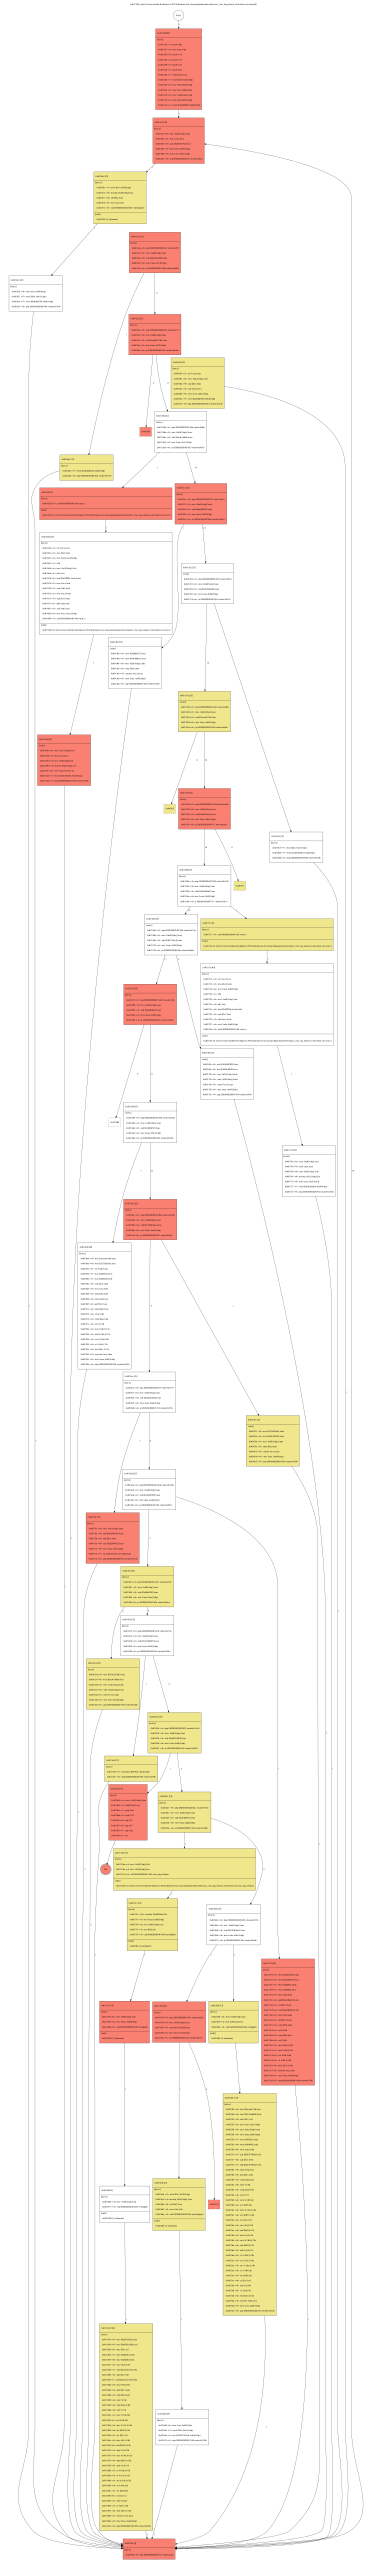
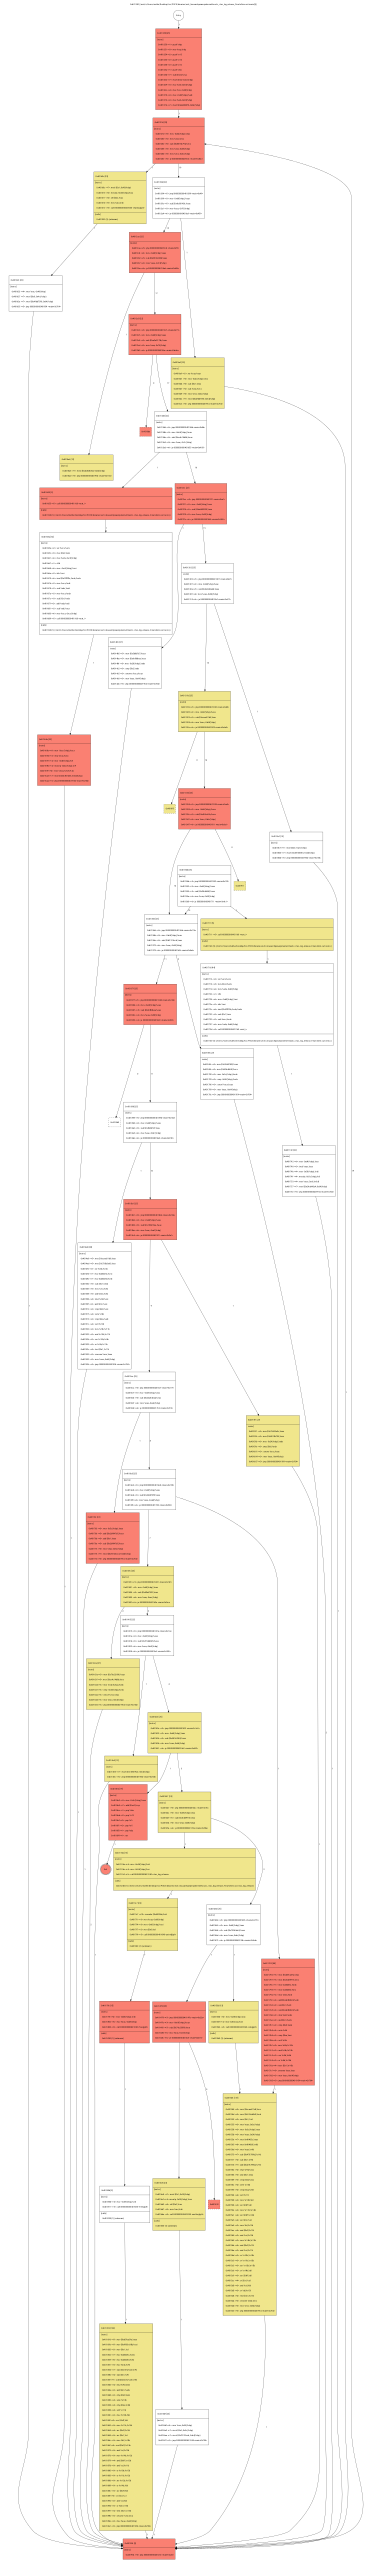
node "0x401294 [22]": added
edge "0x401334 [25]" -> "0x40134d [25]": now "0x401334 [25]" -> "0x401366 [25]"
edge "0x4018a6 [12]" -> "0x401954 [5]": removed, label "1"
edge "0x401782 [88]" -> "0x401954 [5]": now "0x401782 [88]" -> "0x401548 [157]"
